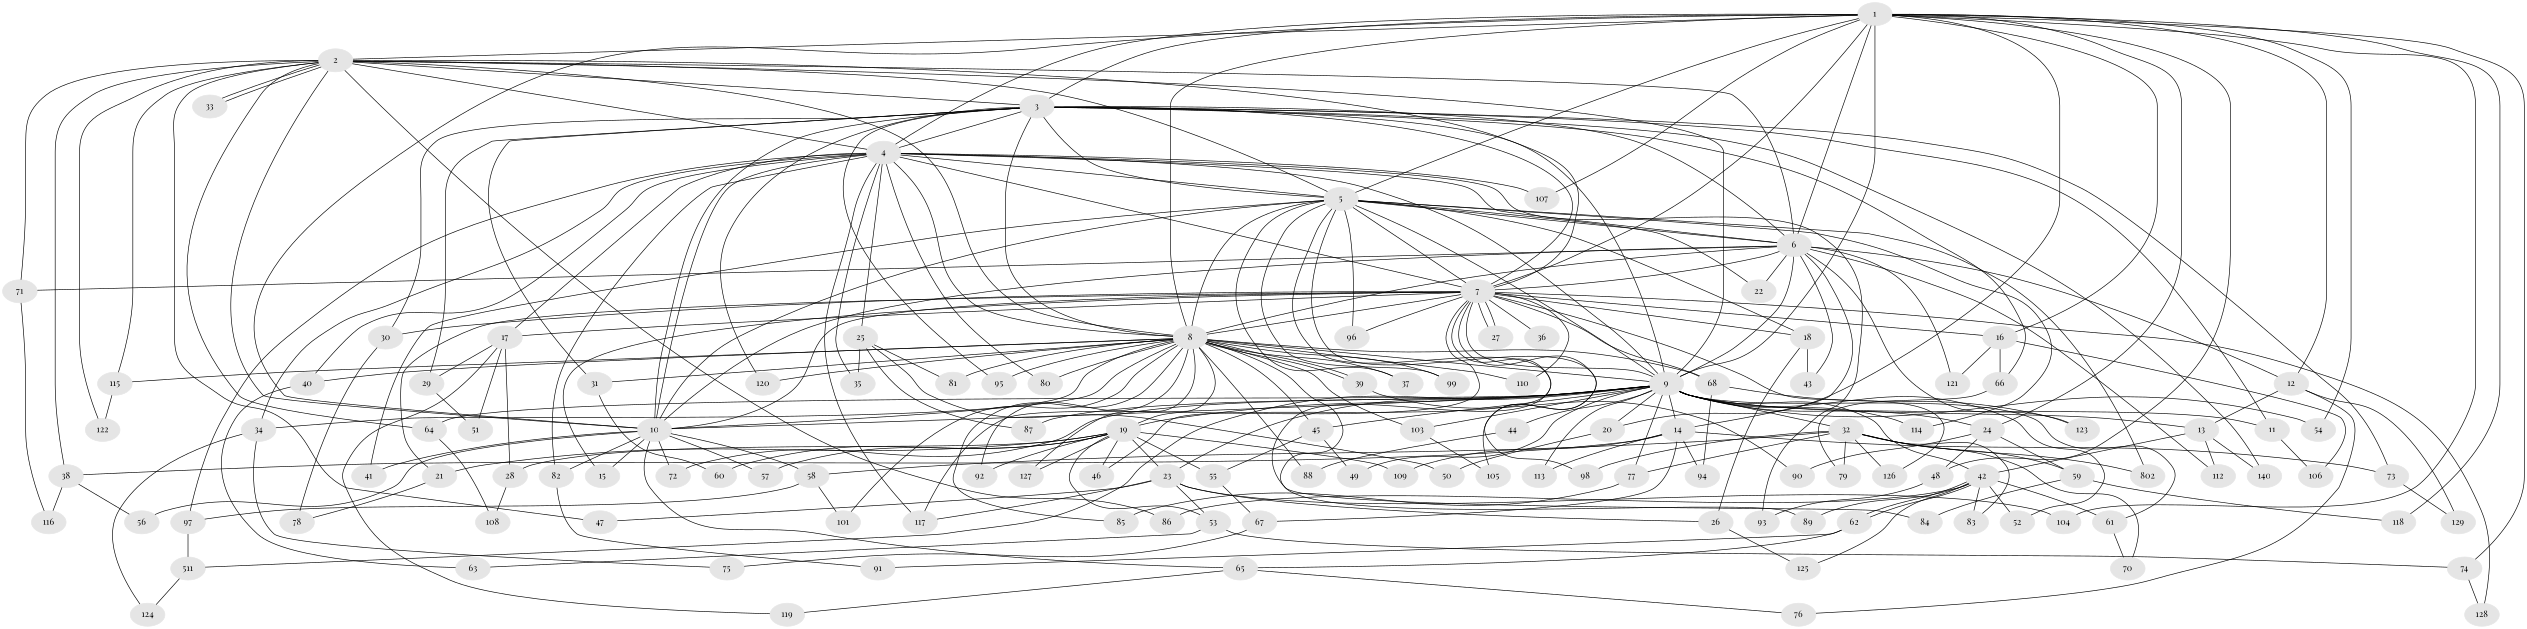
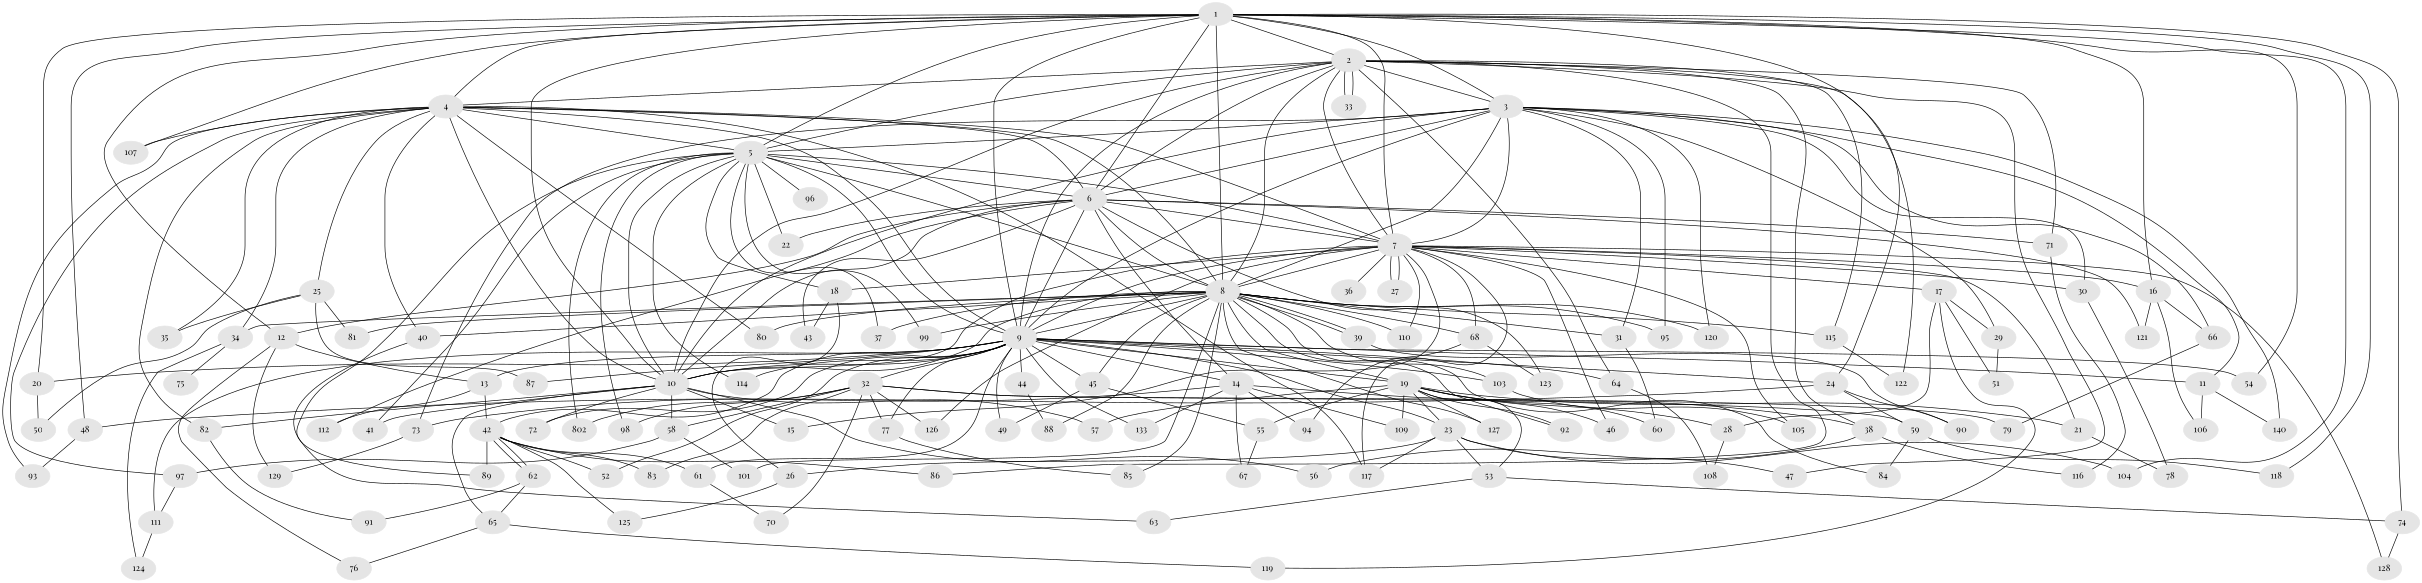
edge "3" -- "4": removed
edge "4" -- "17": removed
edge "7" -- "96": removed
edge "13" -- "140": now "11" -- "140"
node "113": label "113" -> "133"
edge "67" -- "75": removed
node "511": label "511" -> "111"
